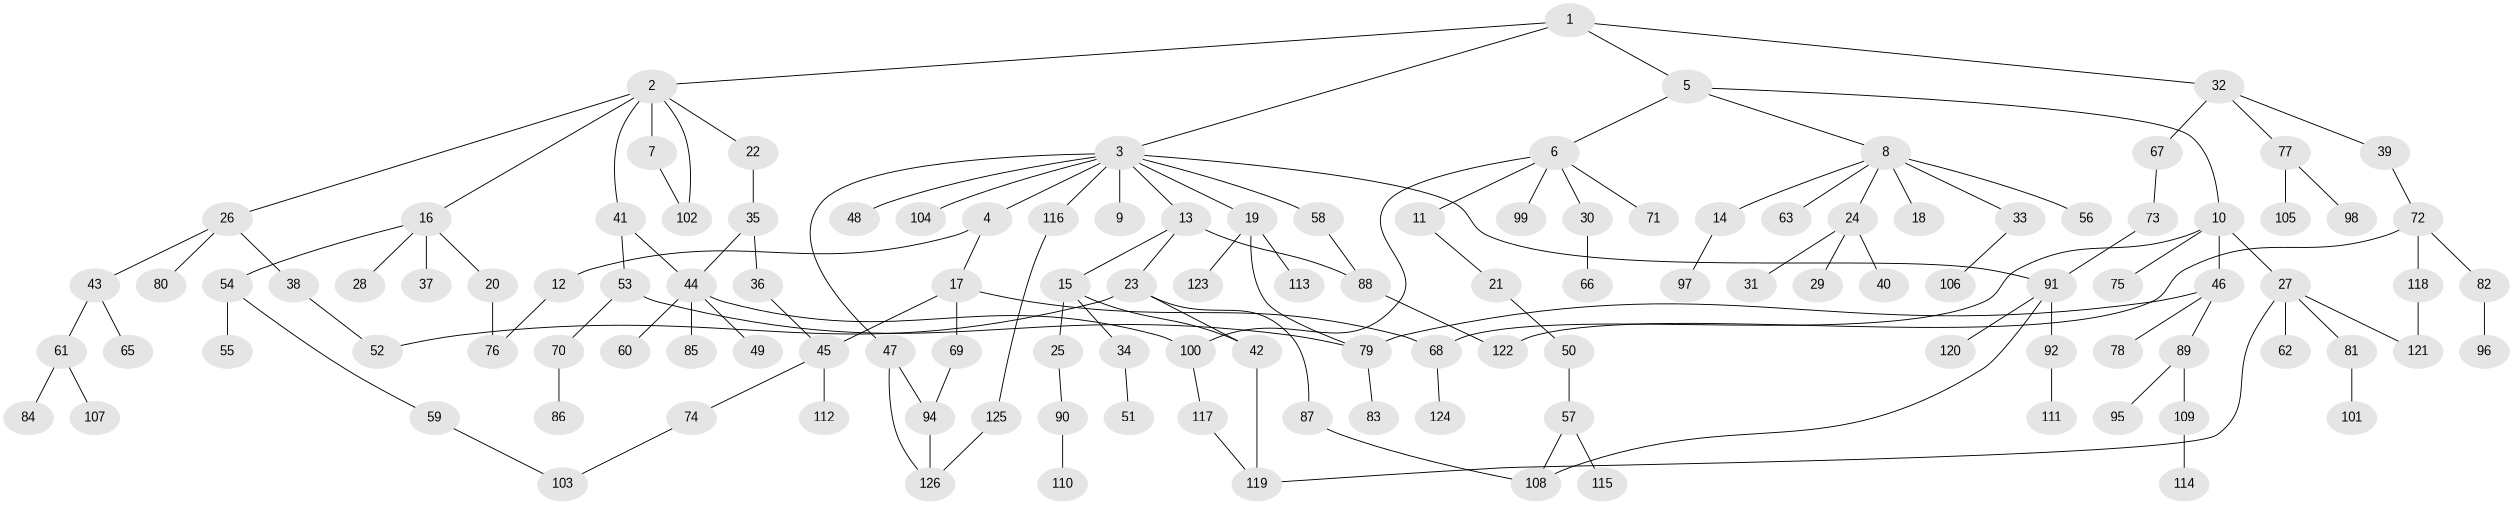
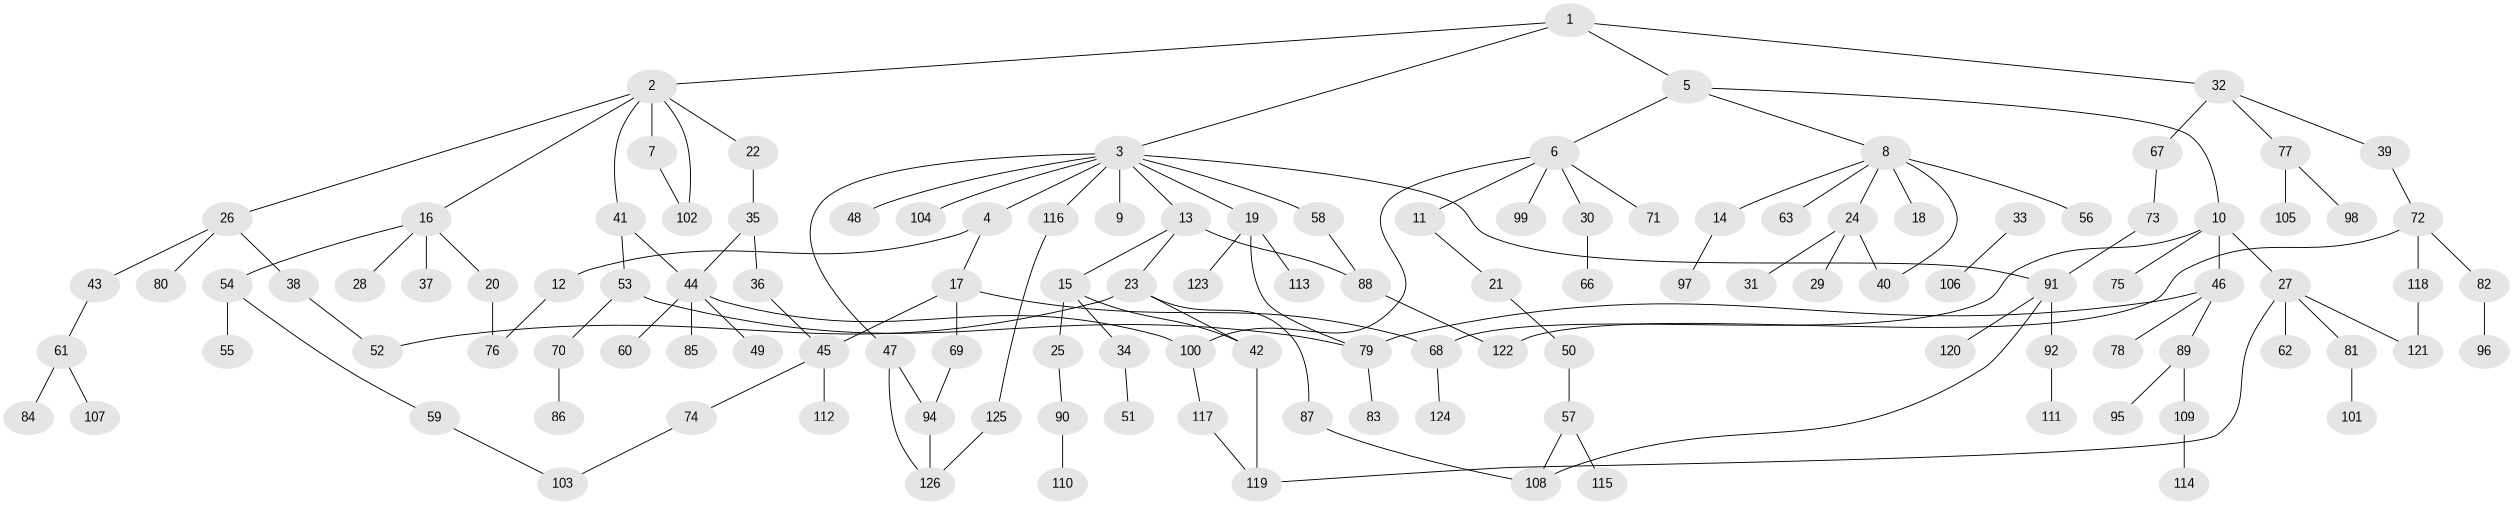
edge "8" -- "33": now "8" -- "40"
node "65": removed
